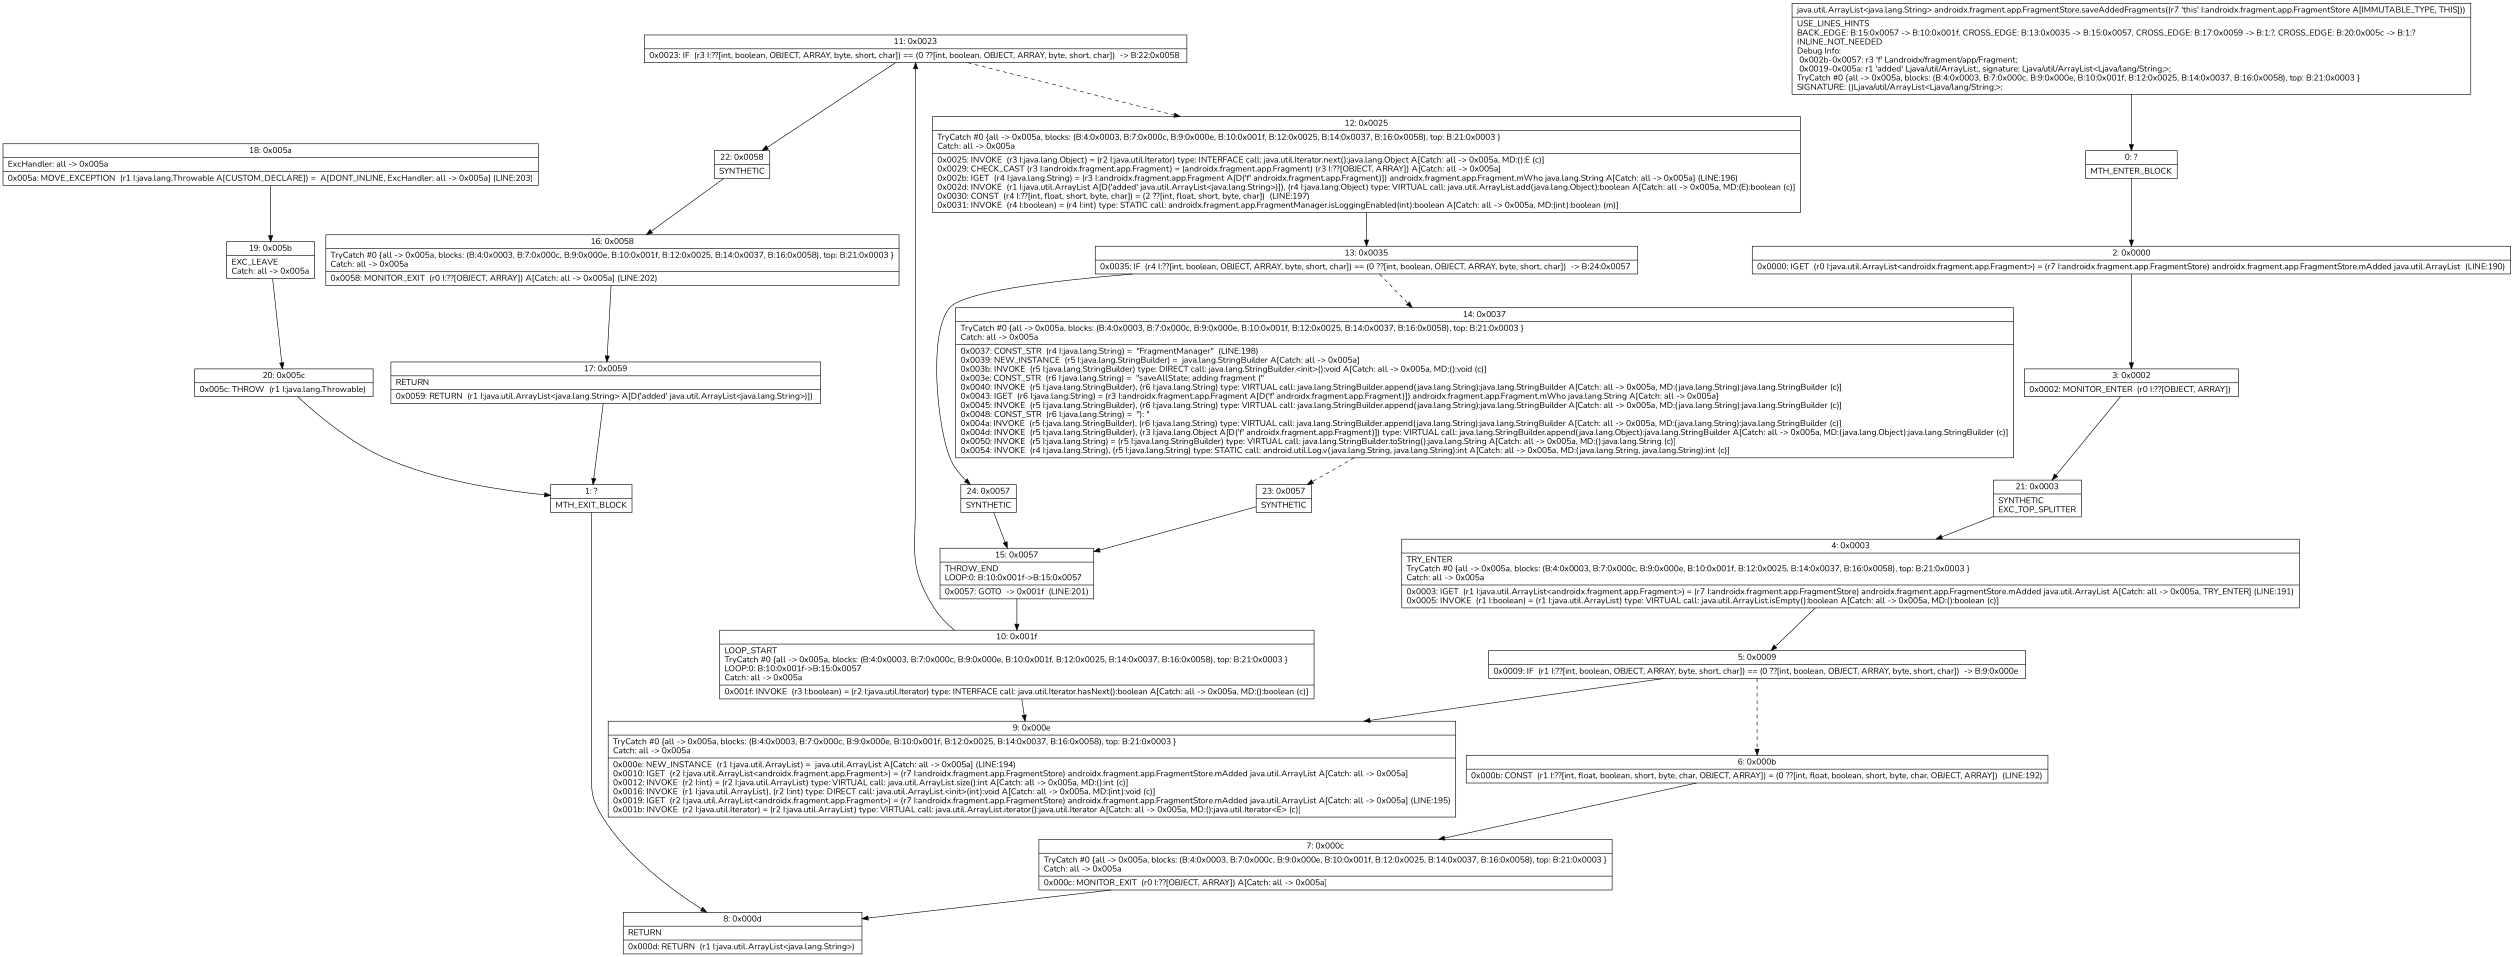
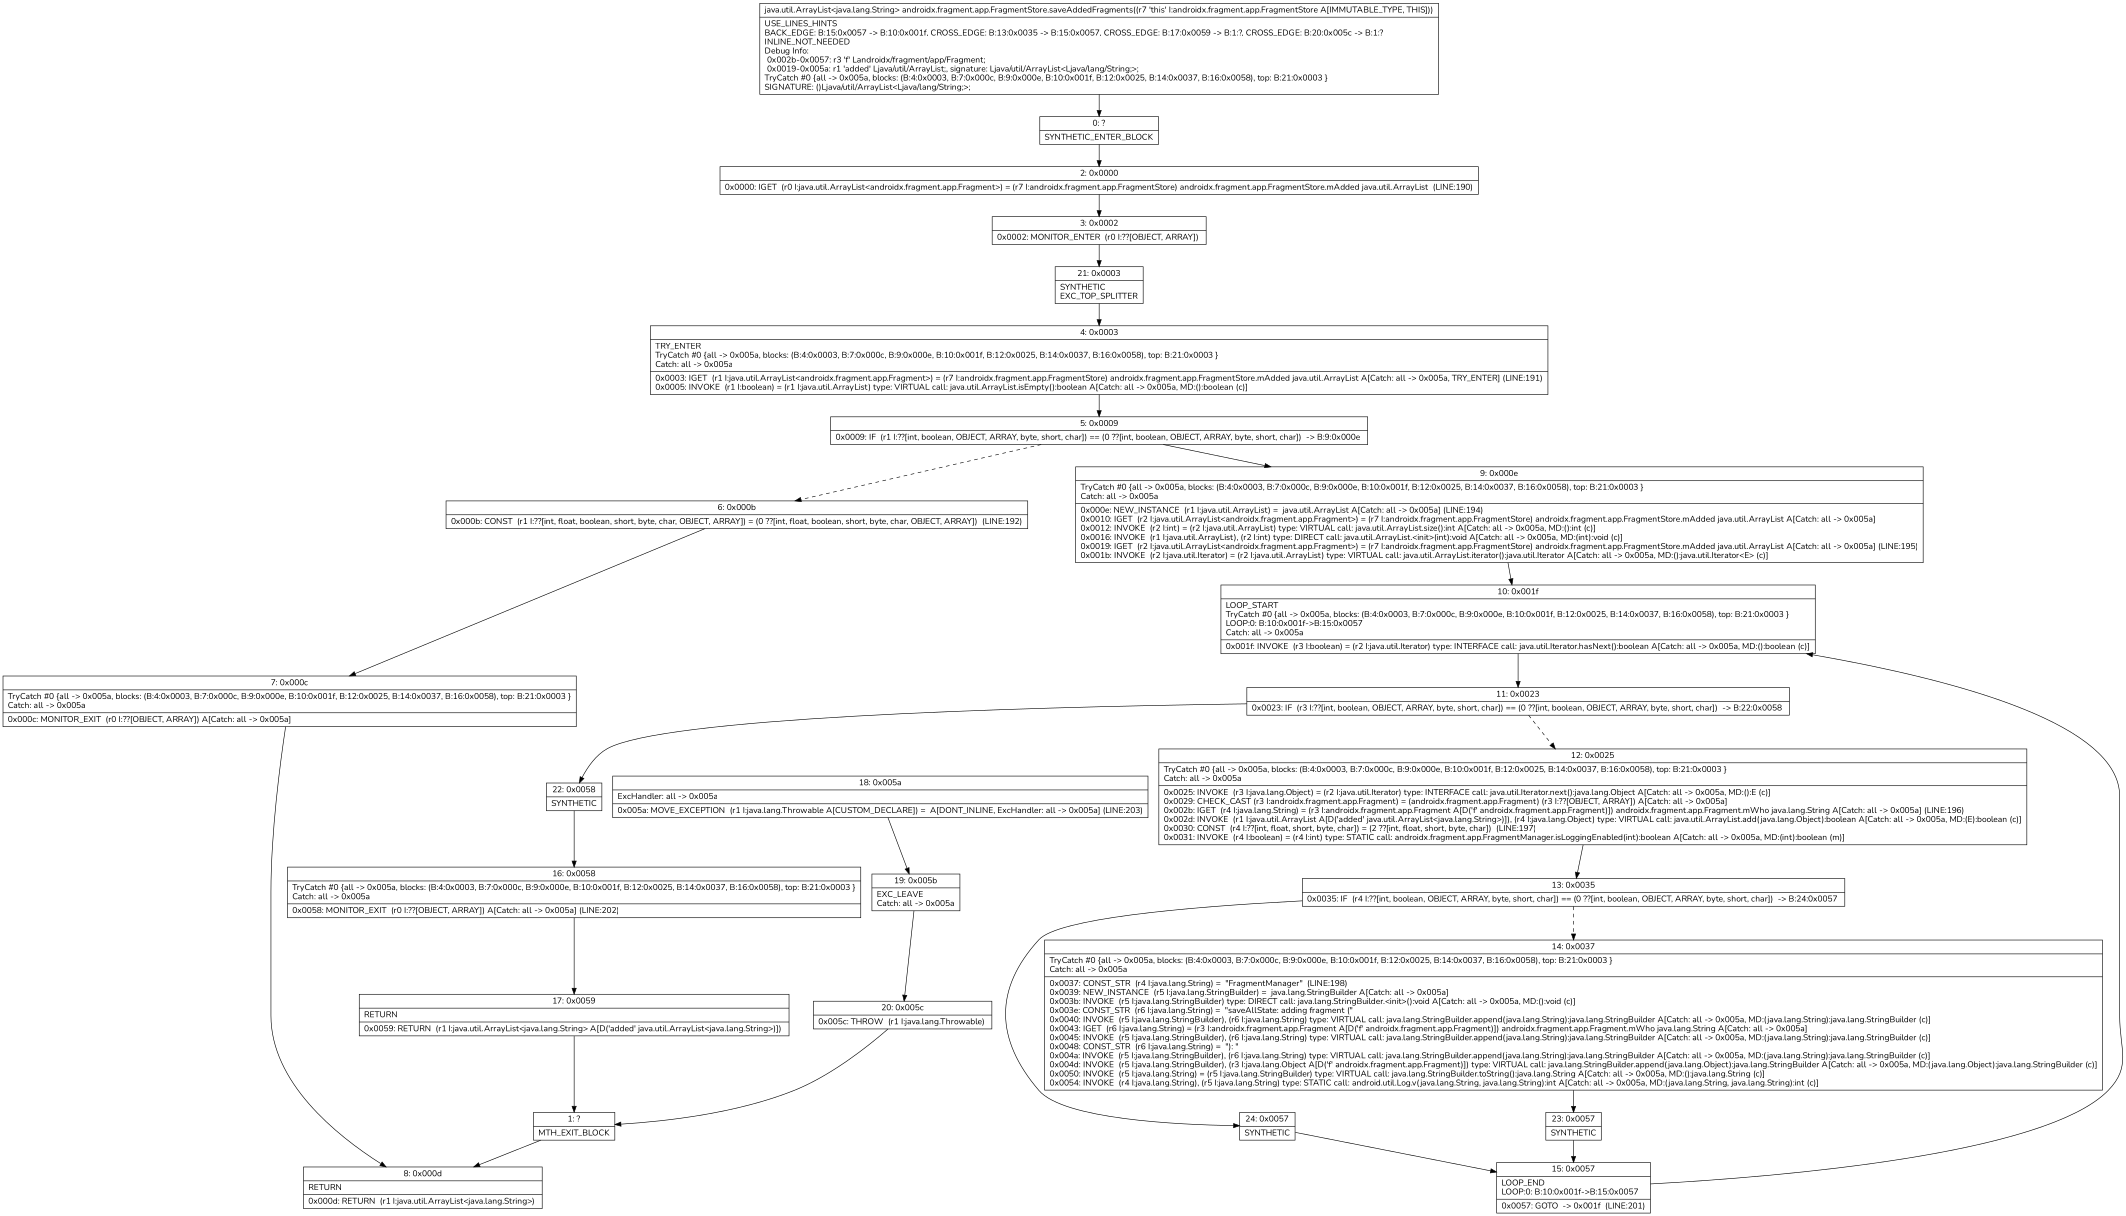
node "0: ?": text "MTH_ENTER_BLOCK" -> "SYNTHETIC_ENTER_BLOCK"
edge "14: 0x0037" -> "23: 0x0057": style dashed -> solid
node "15: 0x0057": text "THROW_END" -> "LOOP_END"
edge "10: 0x001f" -> "9: 0x000e": reversed
